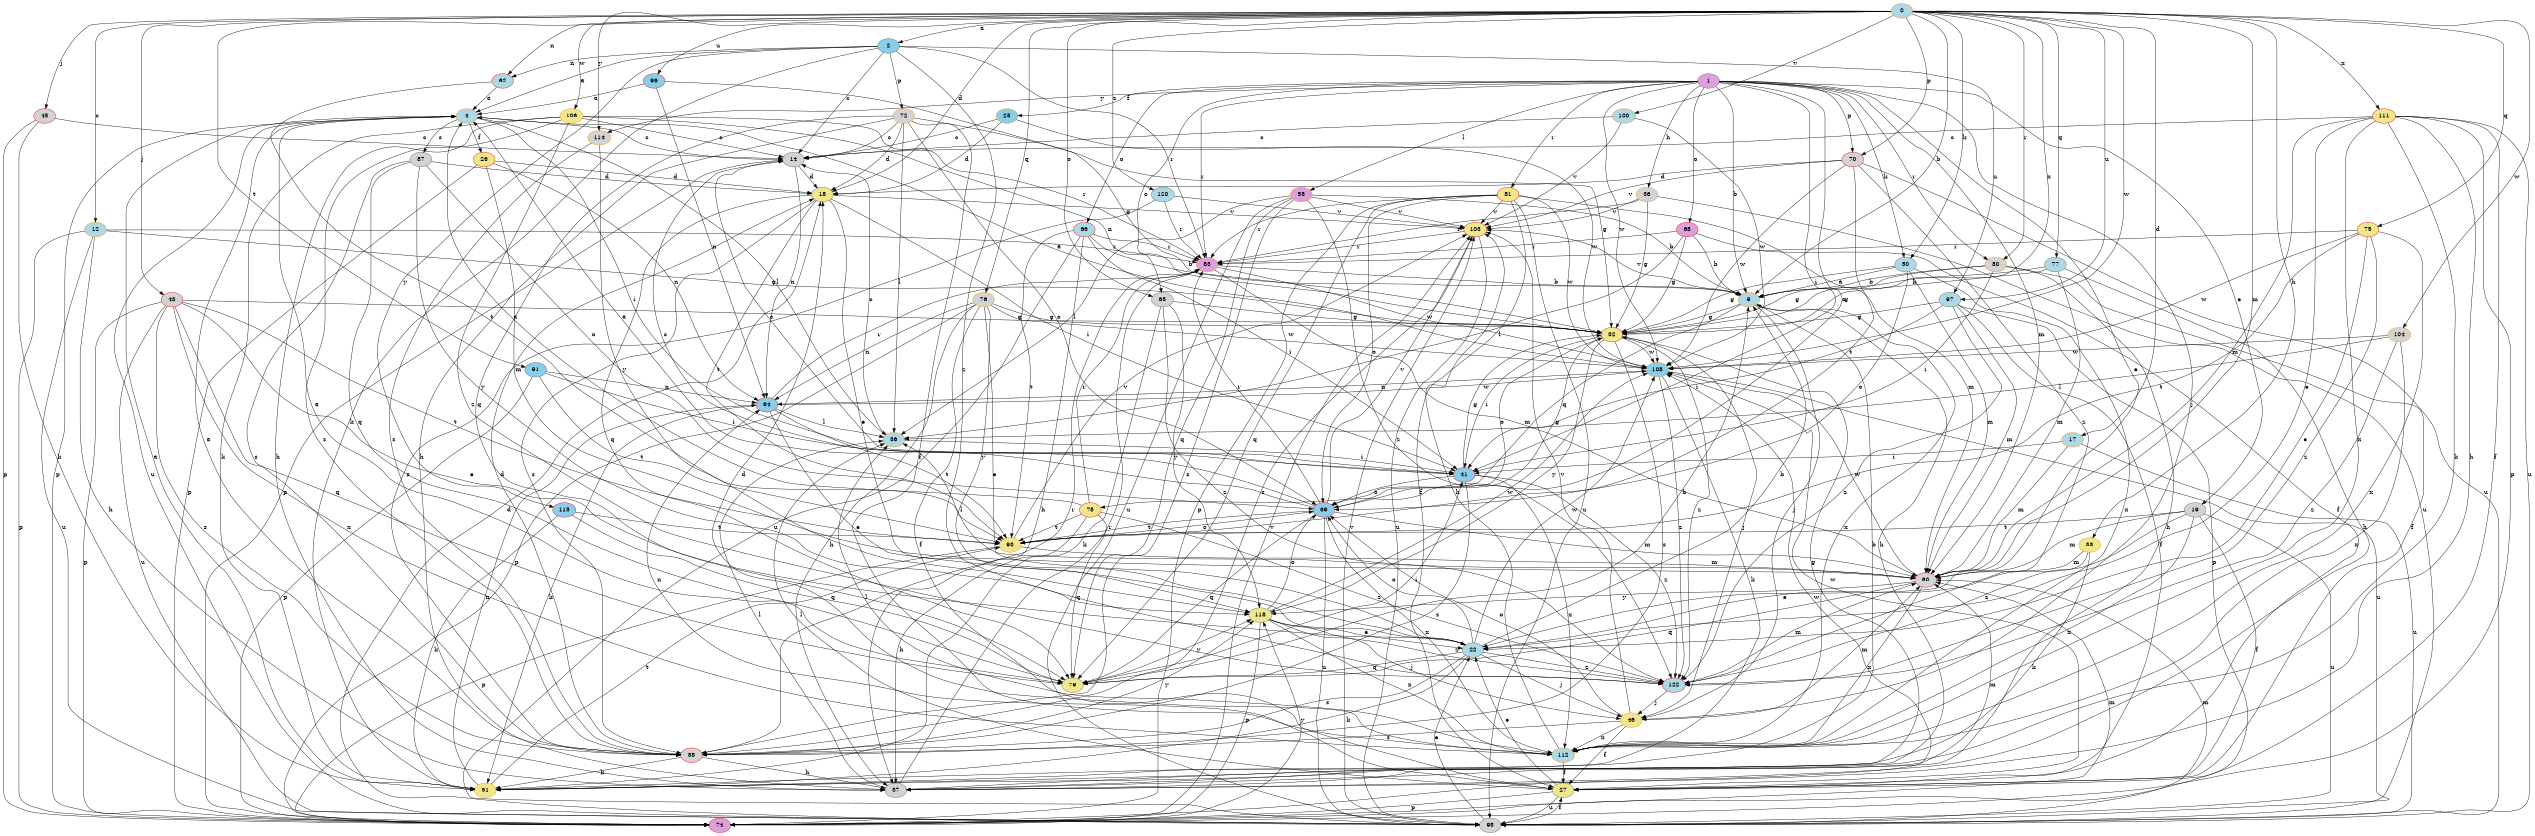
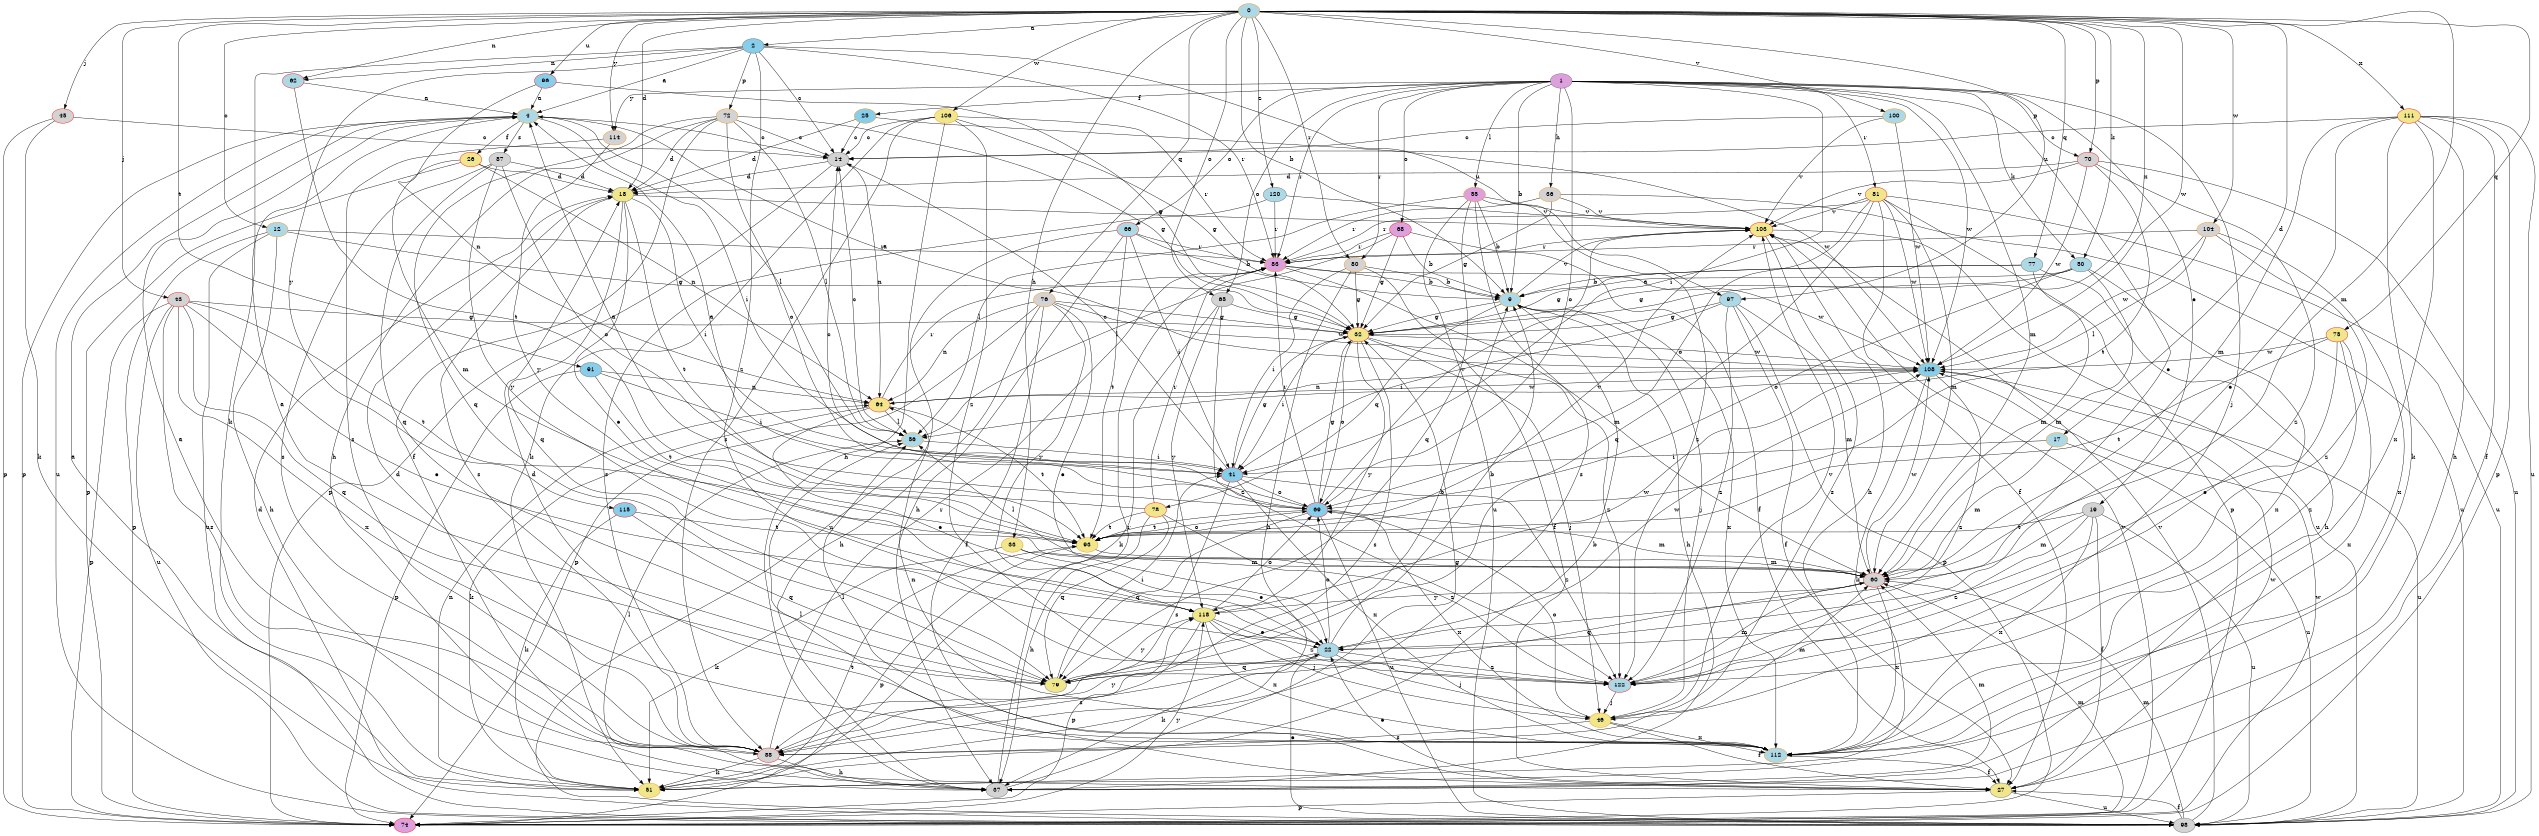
edge "106" -> "32": label "n" -> "g"
edge "75" -> "83": now "104" -> "83"
node "64": fillcolor skyblue -> khaki
